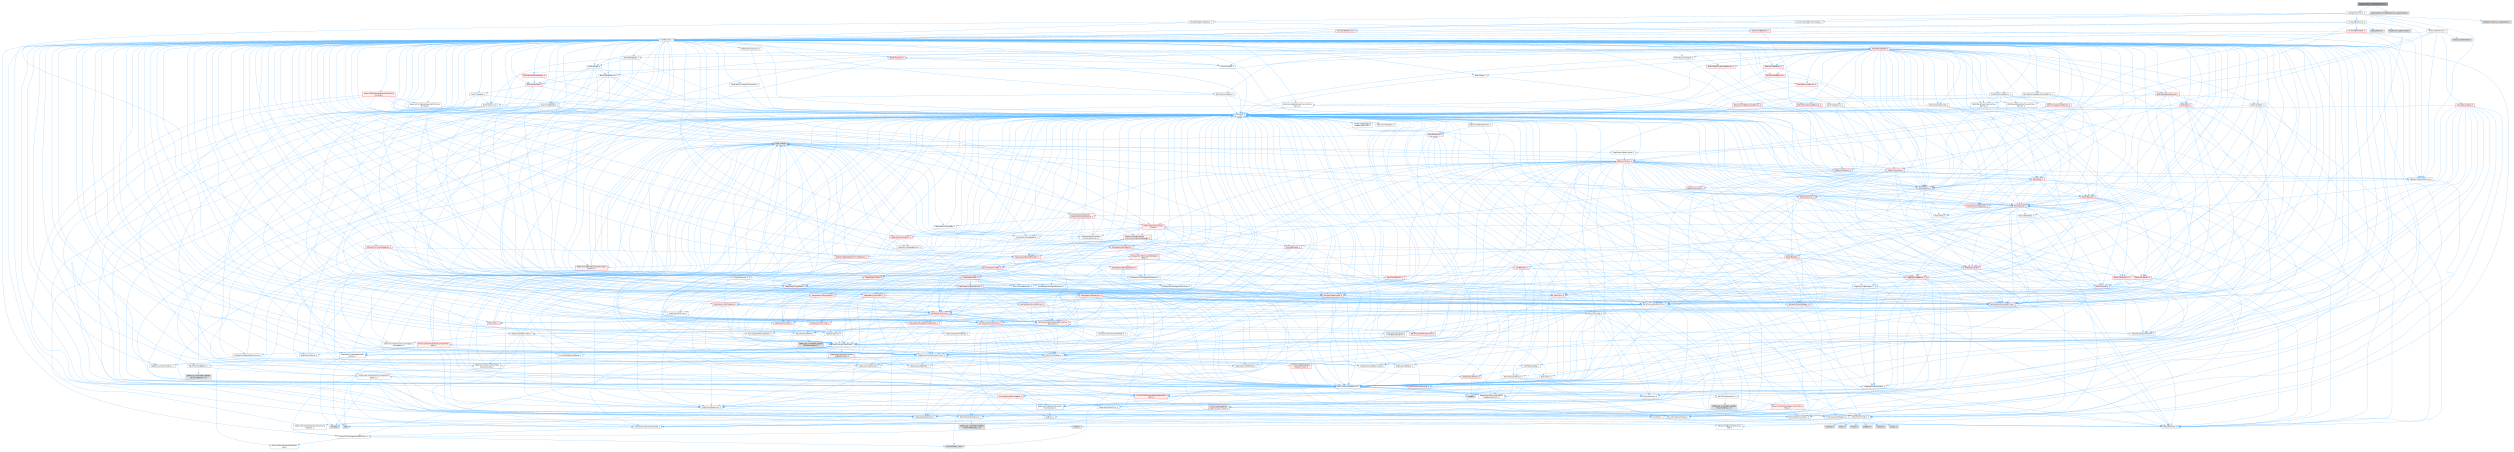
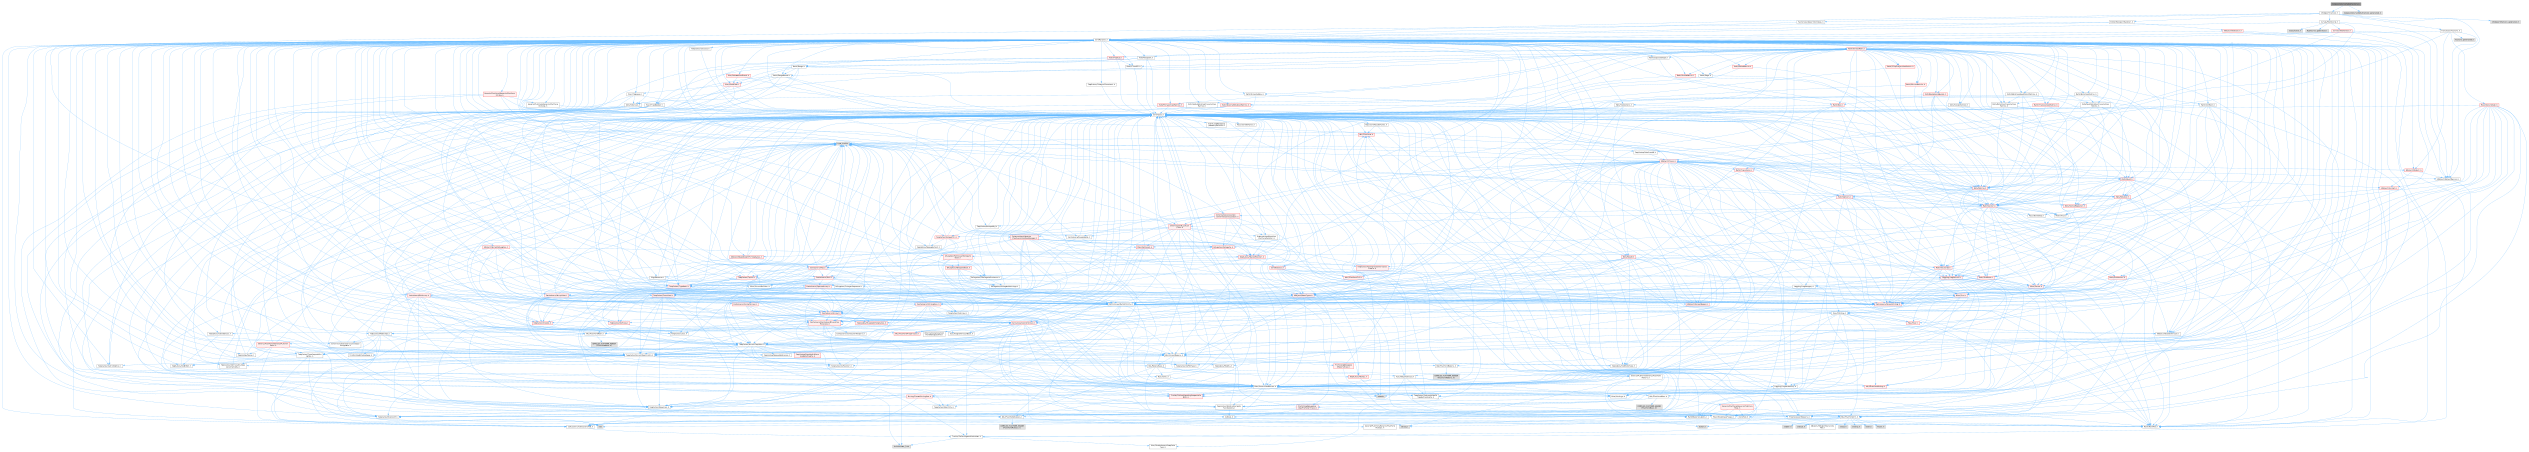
node "Curves/RealCurve.h": removed
